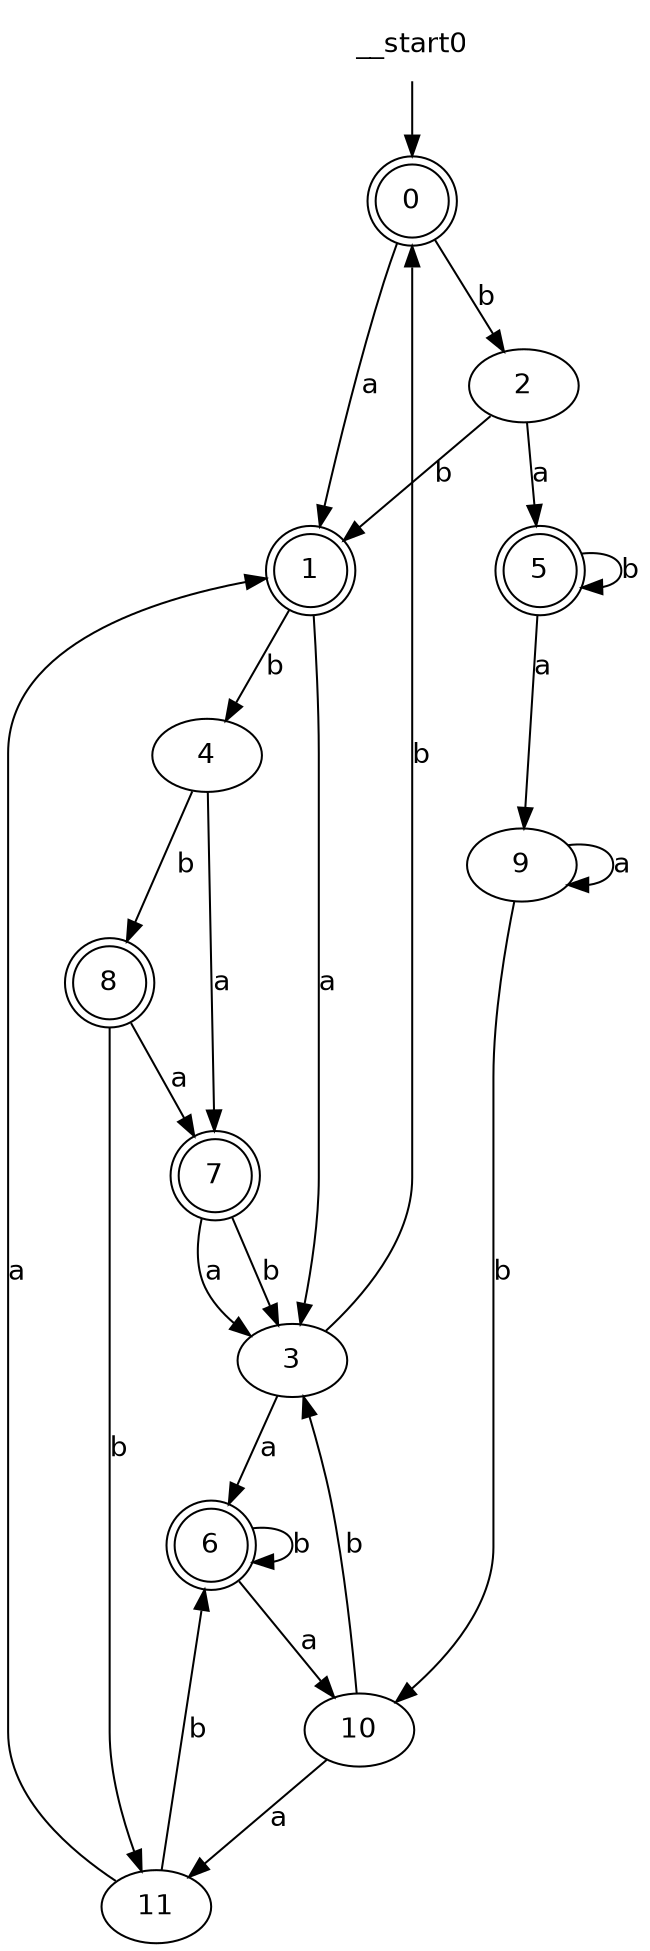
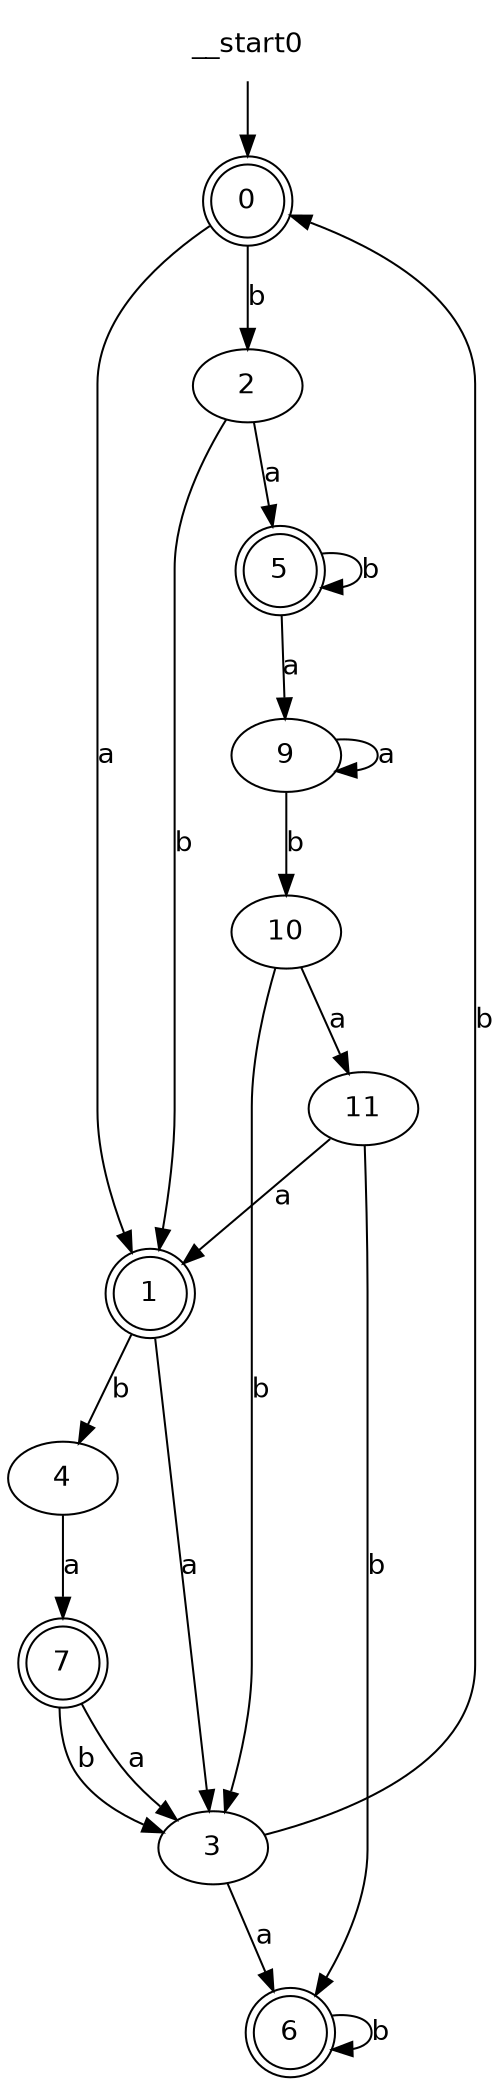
node "8": removed
edge "6" -> "10": removed, label "a"
